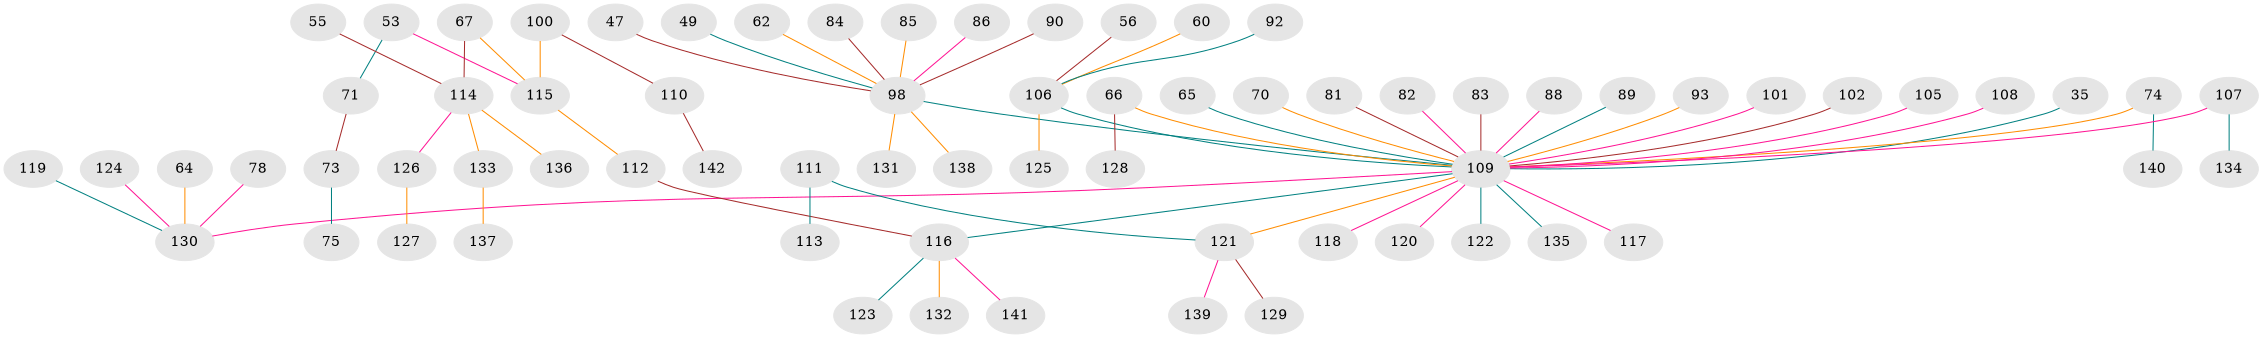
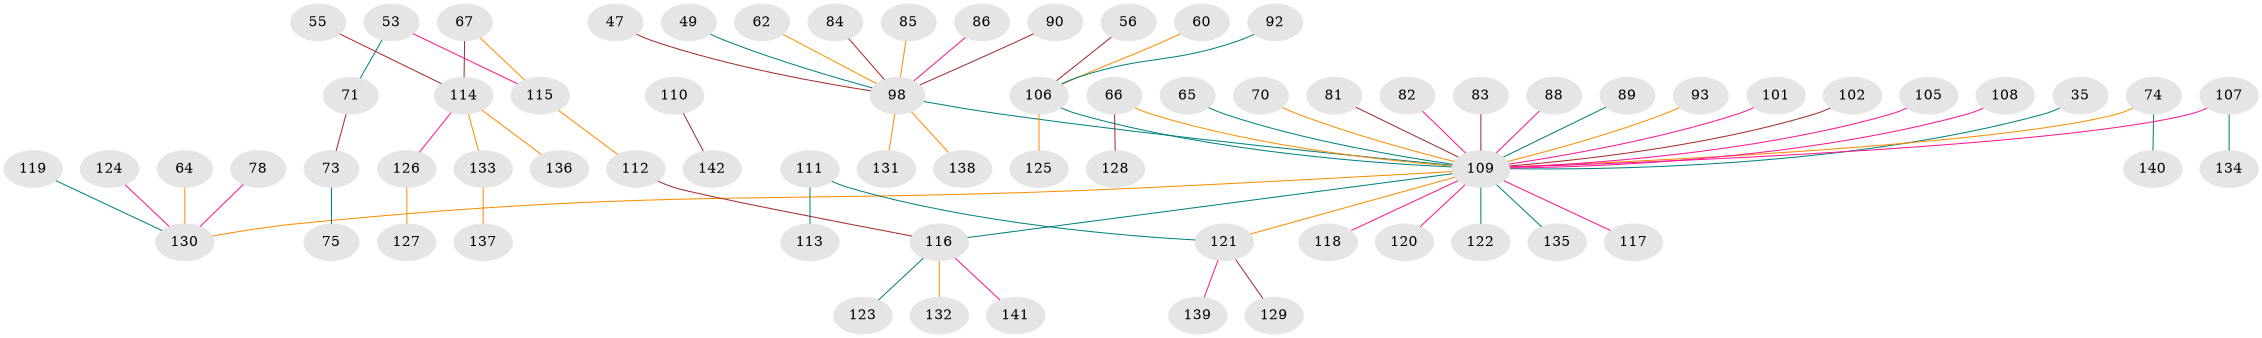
node "100": removed
edge "109" -- "130": color deeppink -> darkorange
